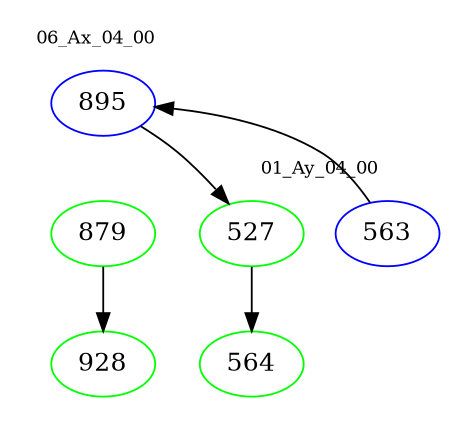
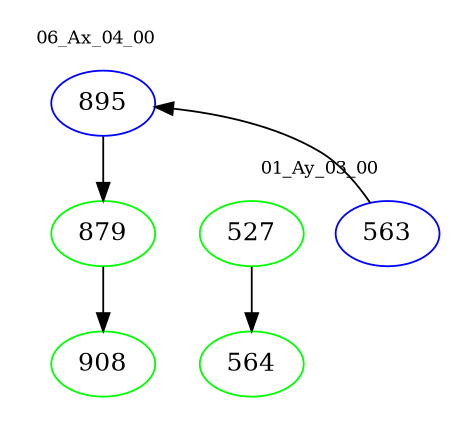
cluster "01_Ay_04_00": label "01_Ay_04_00" -> "01_Ay_03_00"
edge "895" -> "527": now "895" -> "879"
node "928": label "928" -> "908"
